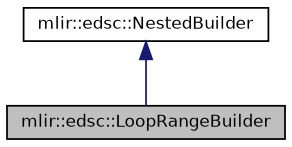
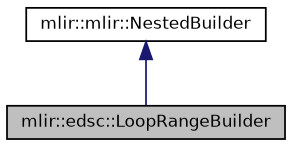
node "mlir::edsc::NestedBuilder": label "mlir::edsc::NestedBuilder" -> "mlir::mlir::NestedBuilder"
